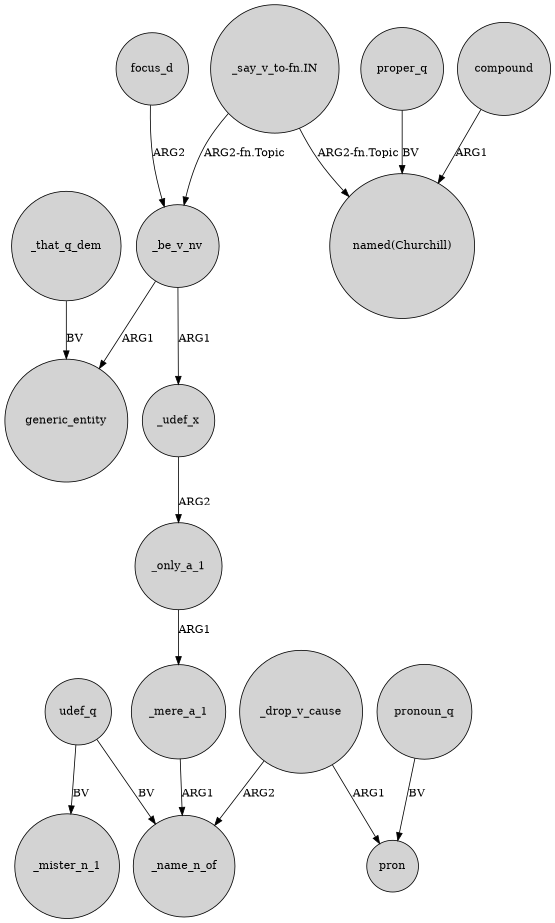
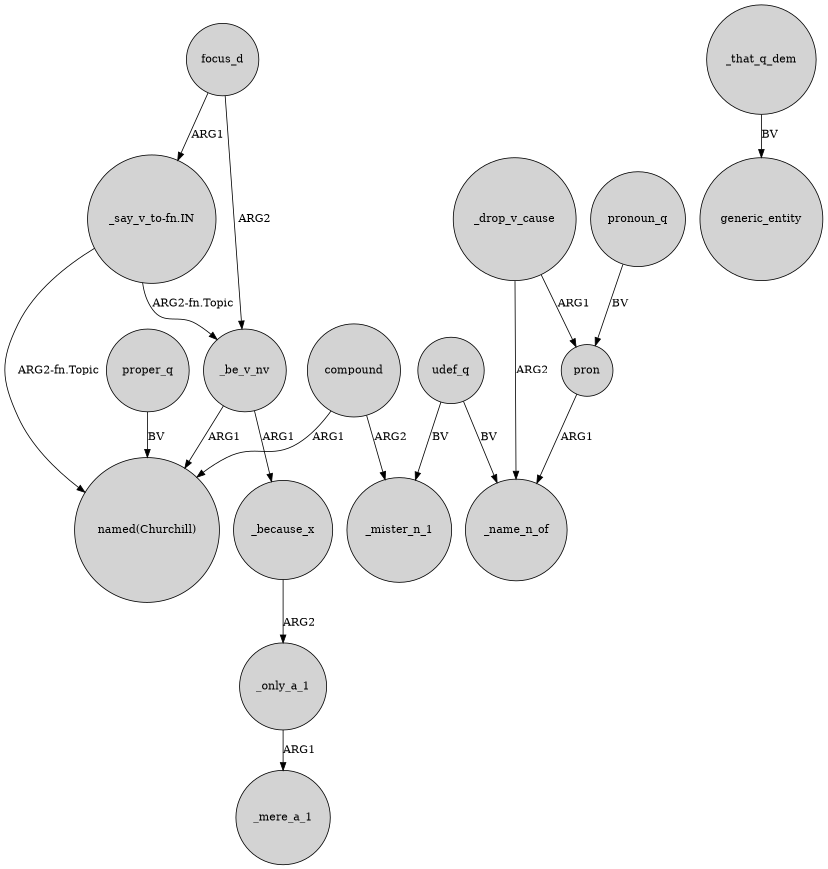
edge "focus_d" -> "_say_v_to-fn.IN": added, label "ARG1"
edge "_be_v_nv" -> "generic_entity": now "_be_v_nv" -> "named(Churchill)"
node "_udef_x": label "_udef_x" -> "_because_x"
edge "compound" -> "_mister_n_1": added, label "ARG2"
edge "_mere_a_1" -> "_name_n_of": now "pron" -> "_name_n_of"
